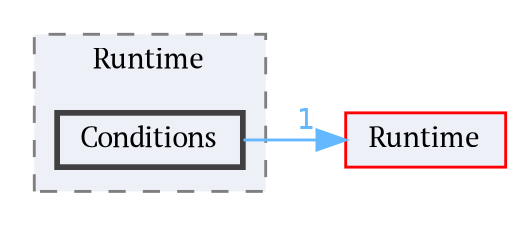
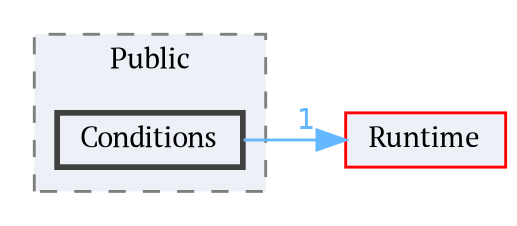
cluster "Runtime": label "Runtime" -> "Public"
